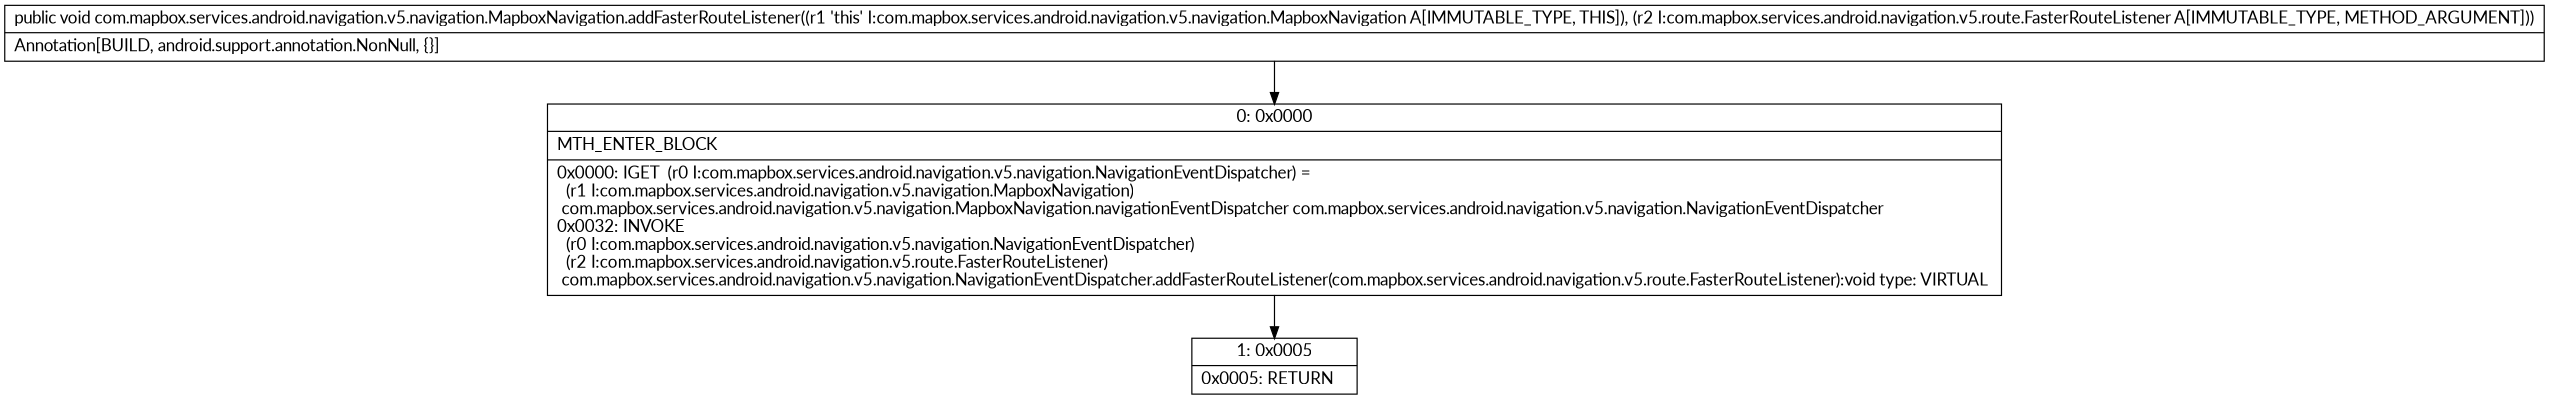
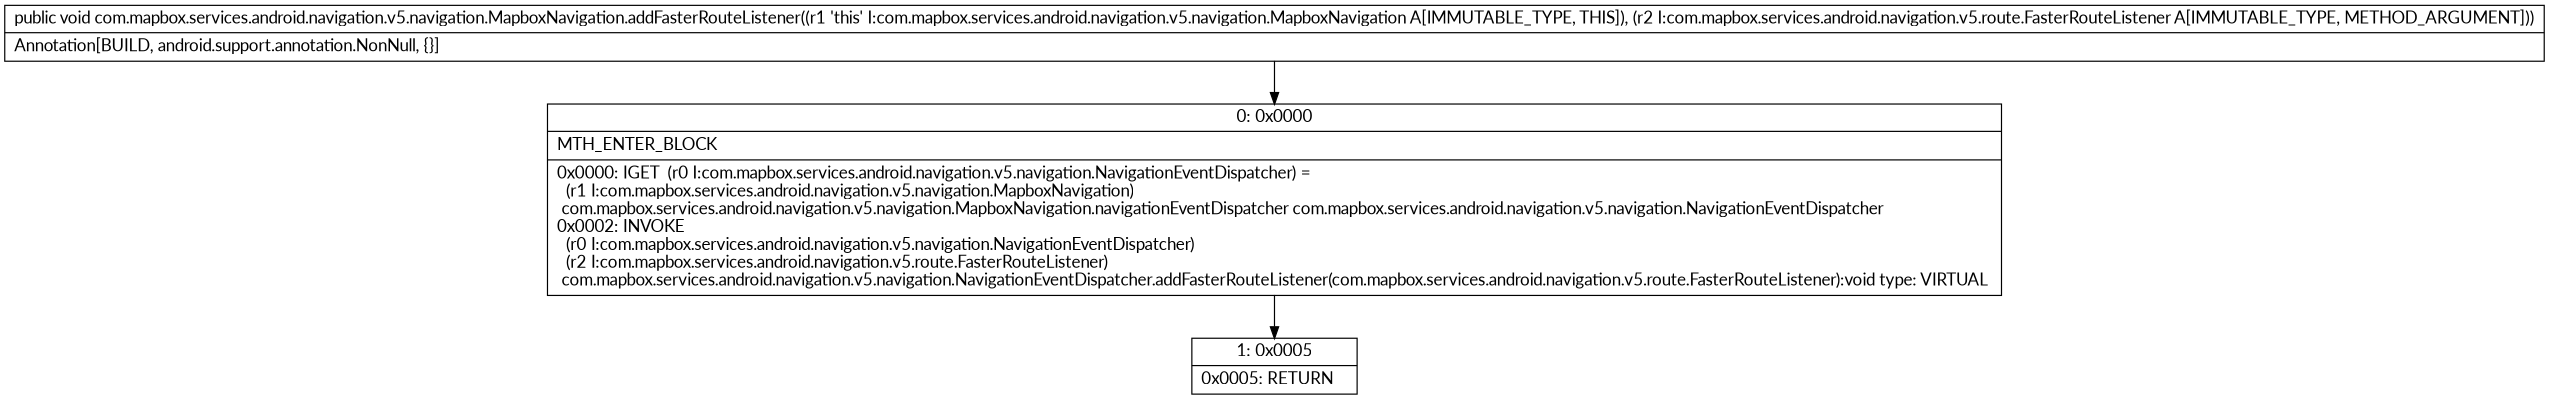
node "0: 0x0000": text "0x0032: INVOKE" -> "0x0002: INVOKE"
